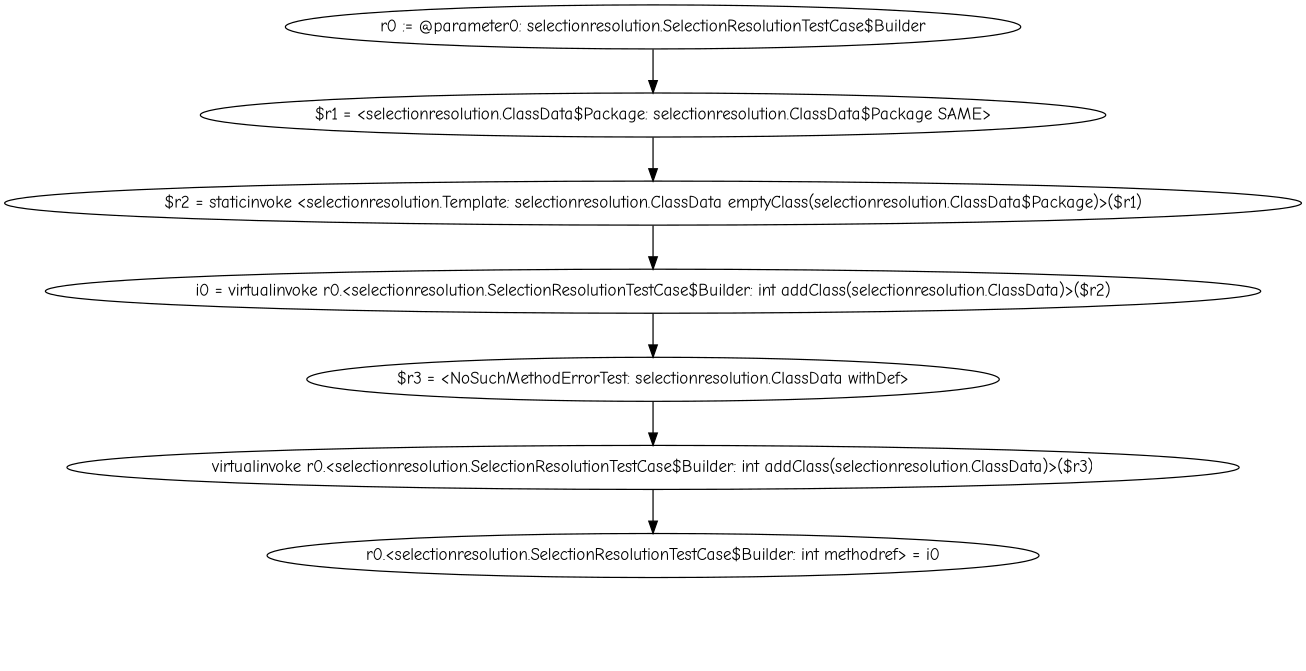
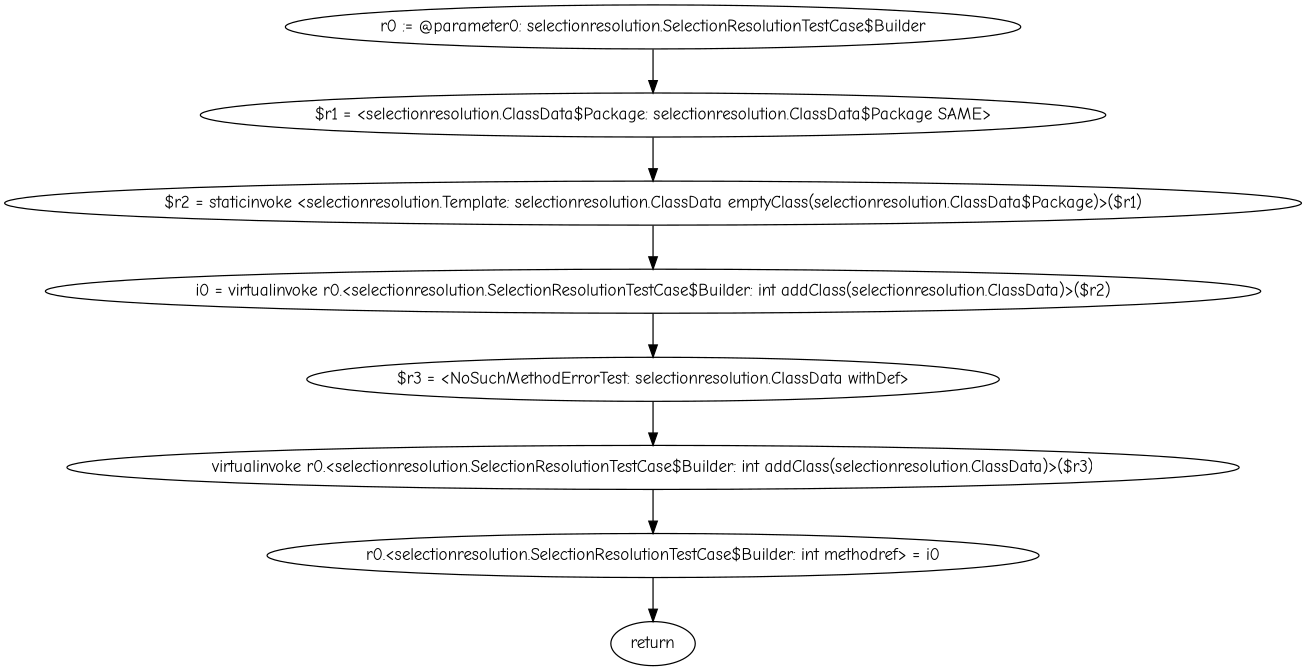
node "return": added
